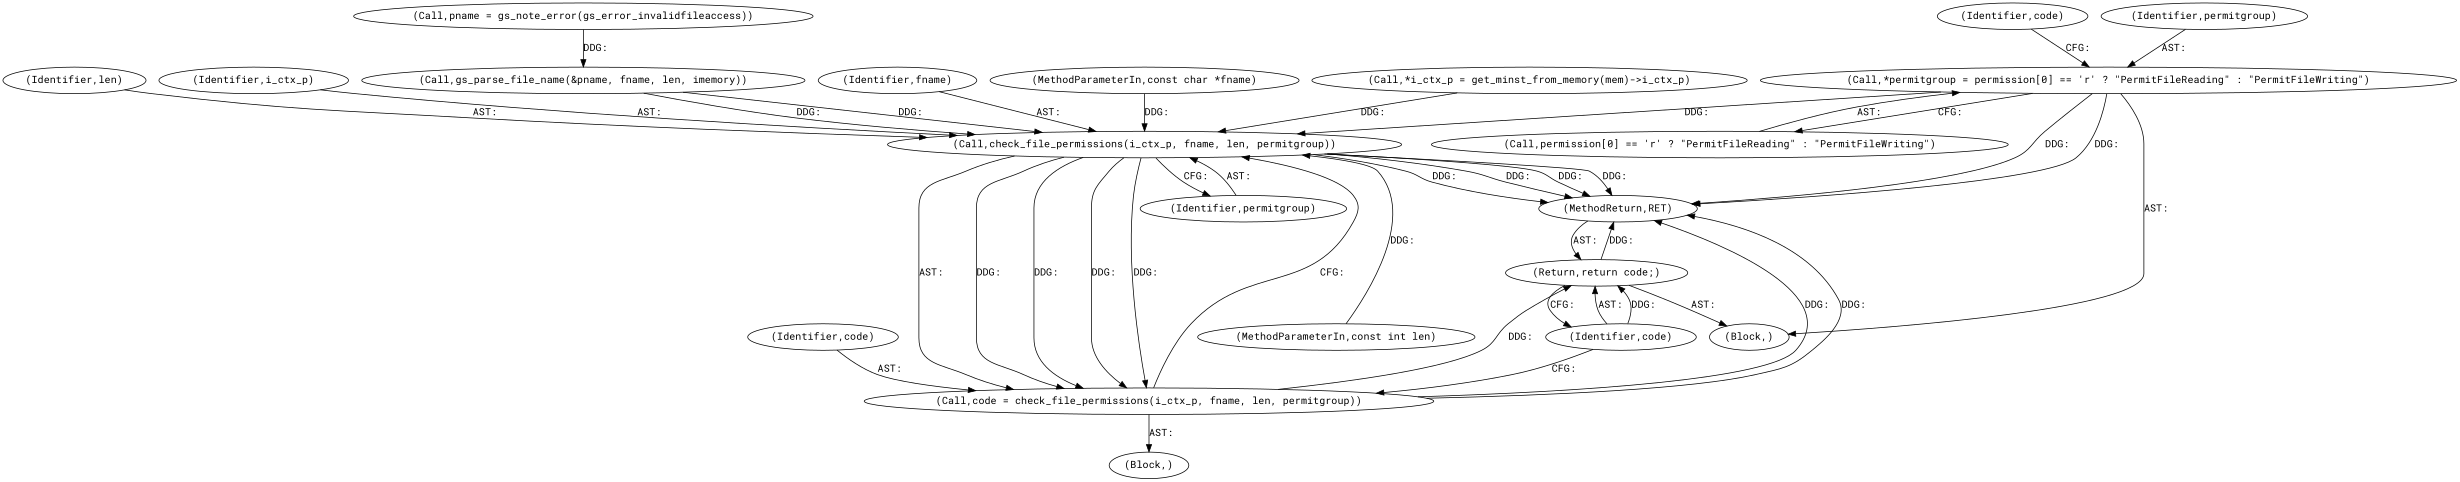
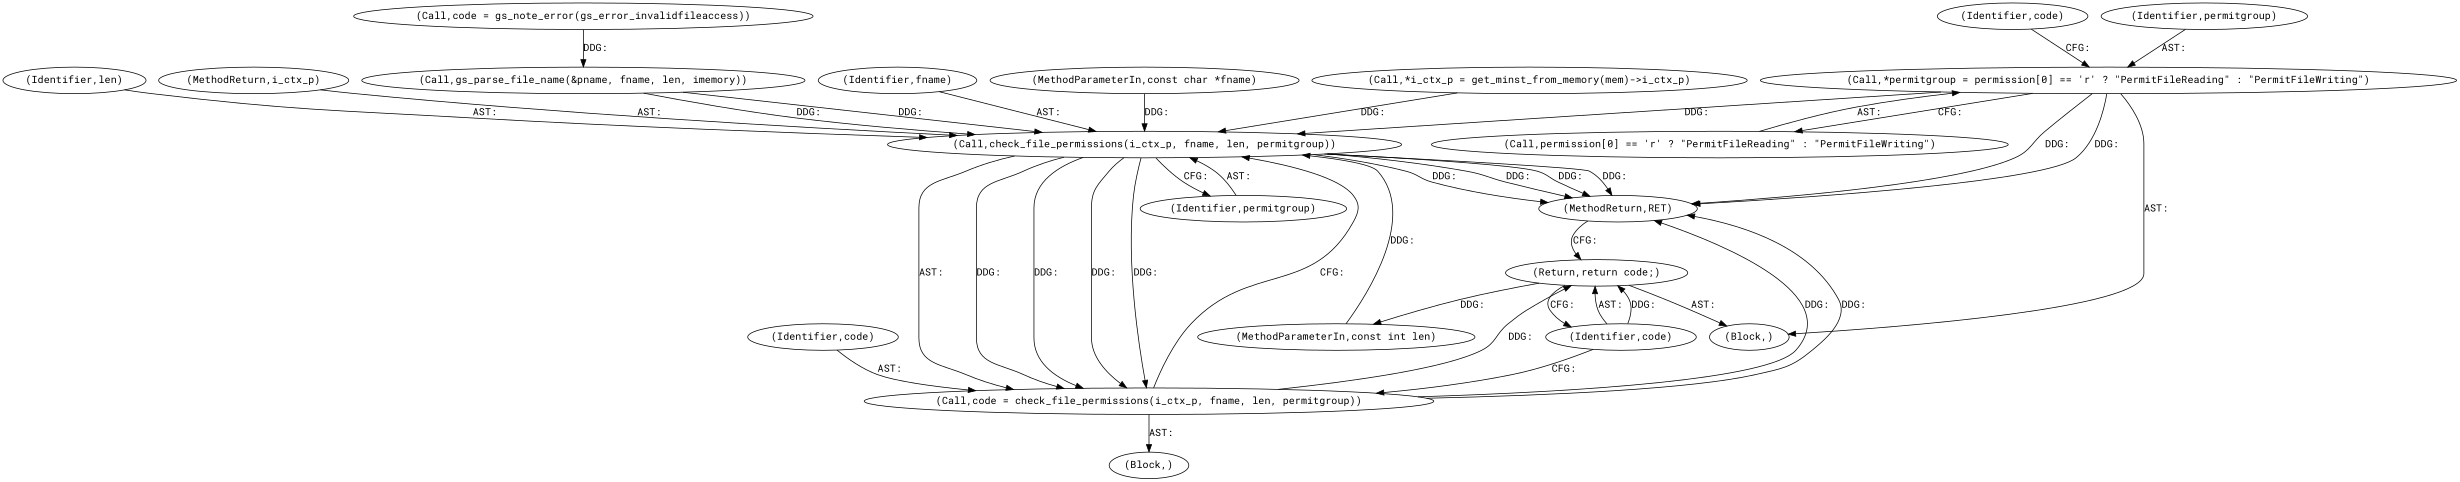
node "(Call,pname = gs_note_error(gs_error_invalidfileaccess))": label "(Call,pname = gs_note_error(gs_error_invalidfileaccess))" -> "(Call,code = gs_note_error(gs_error_invalidfileaccess))"
node "(Identifier,i_ctx_p)": label "(Identifier,i_ctx_p)" -> "(MethodReturn,i_ctx_p)"
edge "(MethodReturn,RET)" -> "(Return,return code;)": label "AST: " -> "CFG: "
edge "(Return,return code;)" -> "(MethodReturn,RET)": now "(Return,return code;)" -> "(MethodParameterIn,const int len)"
